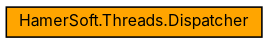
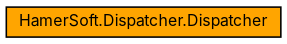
node "HamerSoft.Threads.Dispatcher": label "HamerSoft.Threads.Dispatcher" -> "HamerSoft.Dispatcher.Dispatcher"
